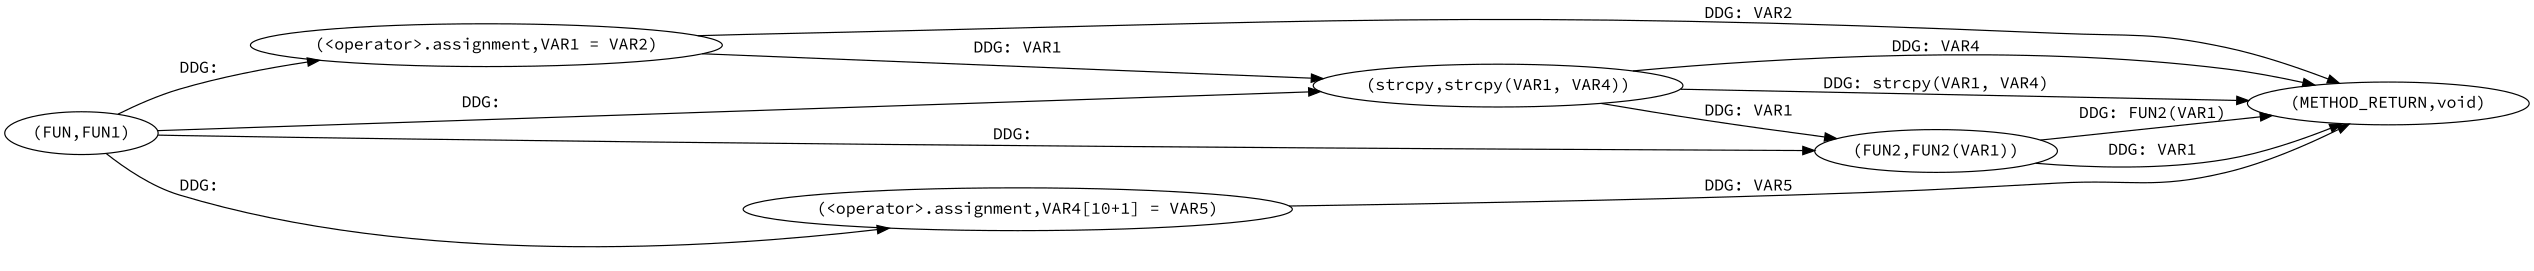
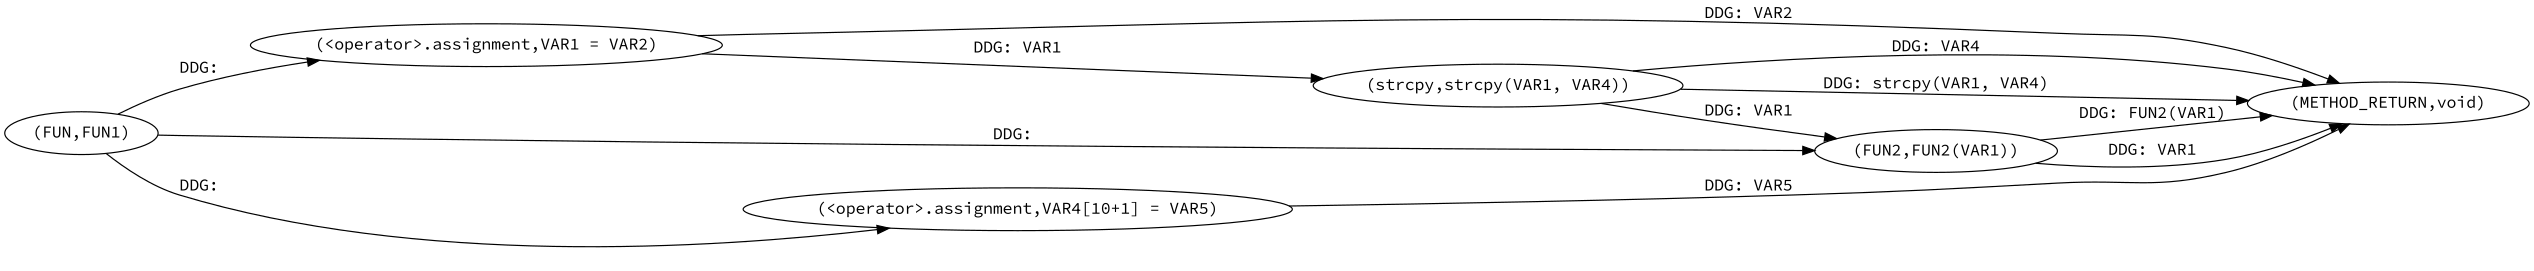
edge "(FUN,FUN1)" -> "(strcpy,strcpy(VAR1, VAR4))": removed, label "DDG:"
